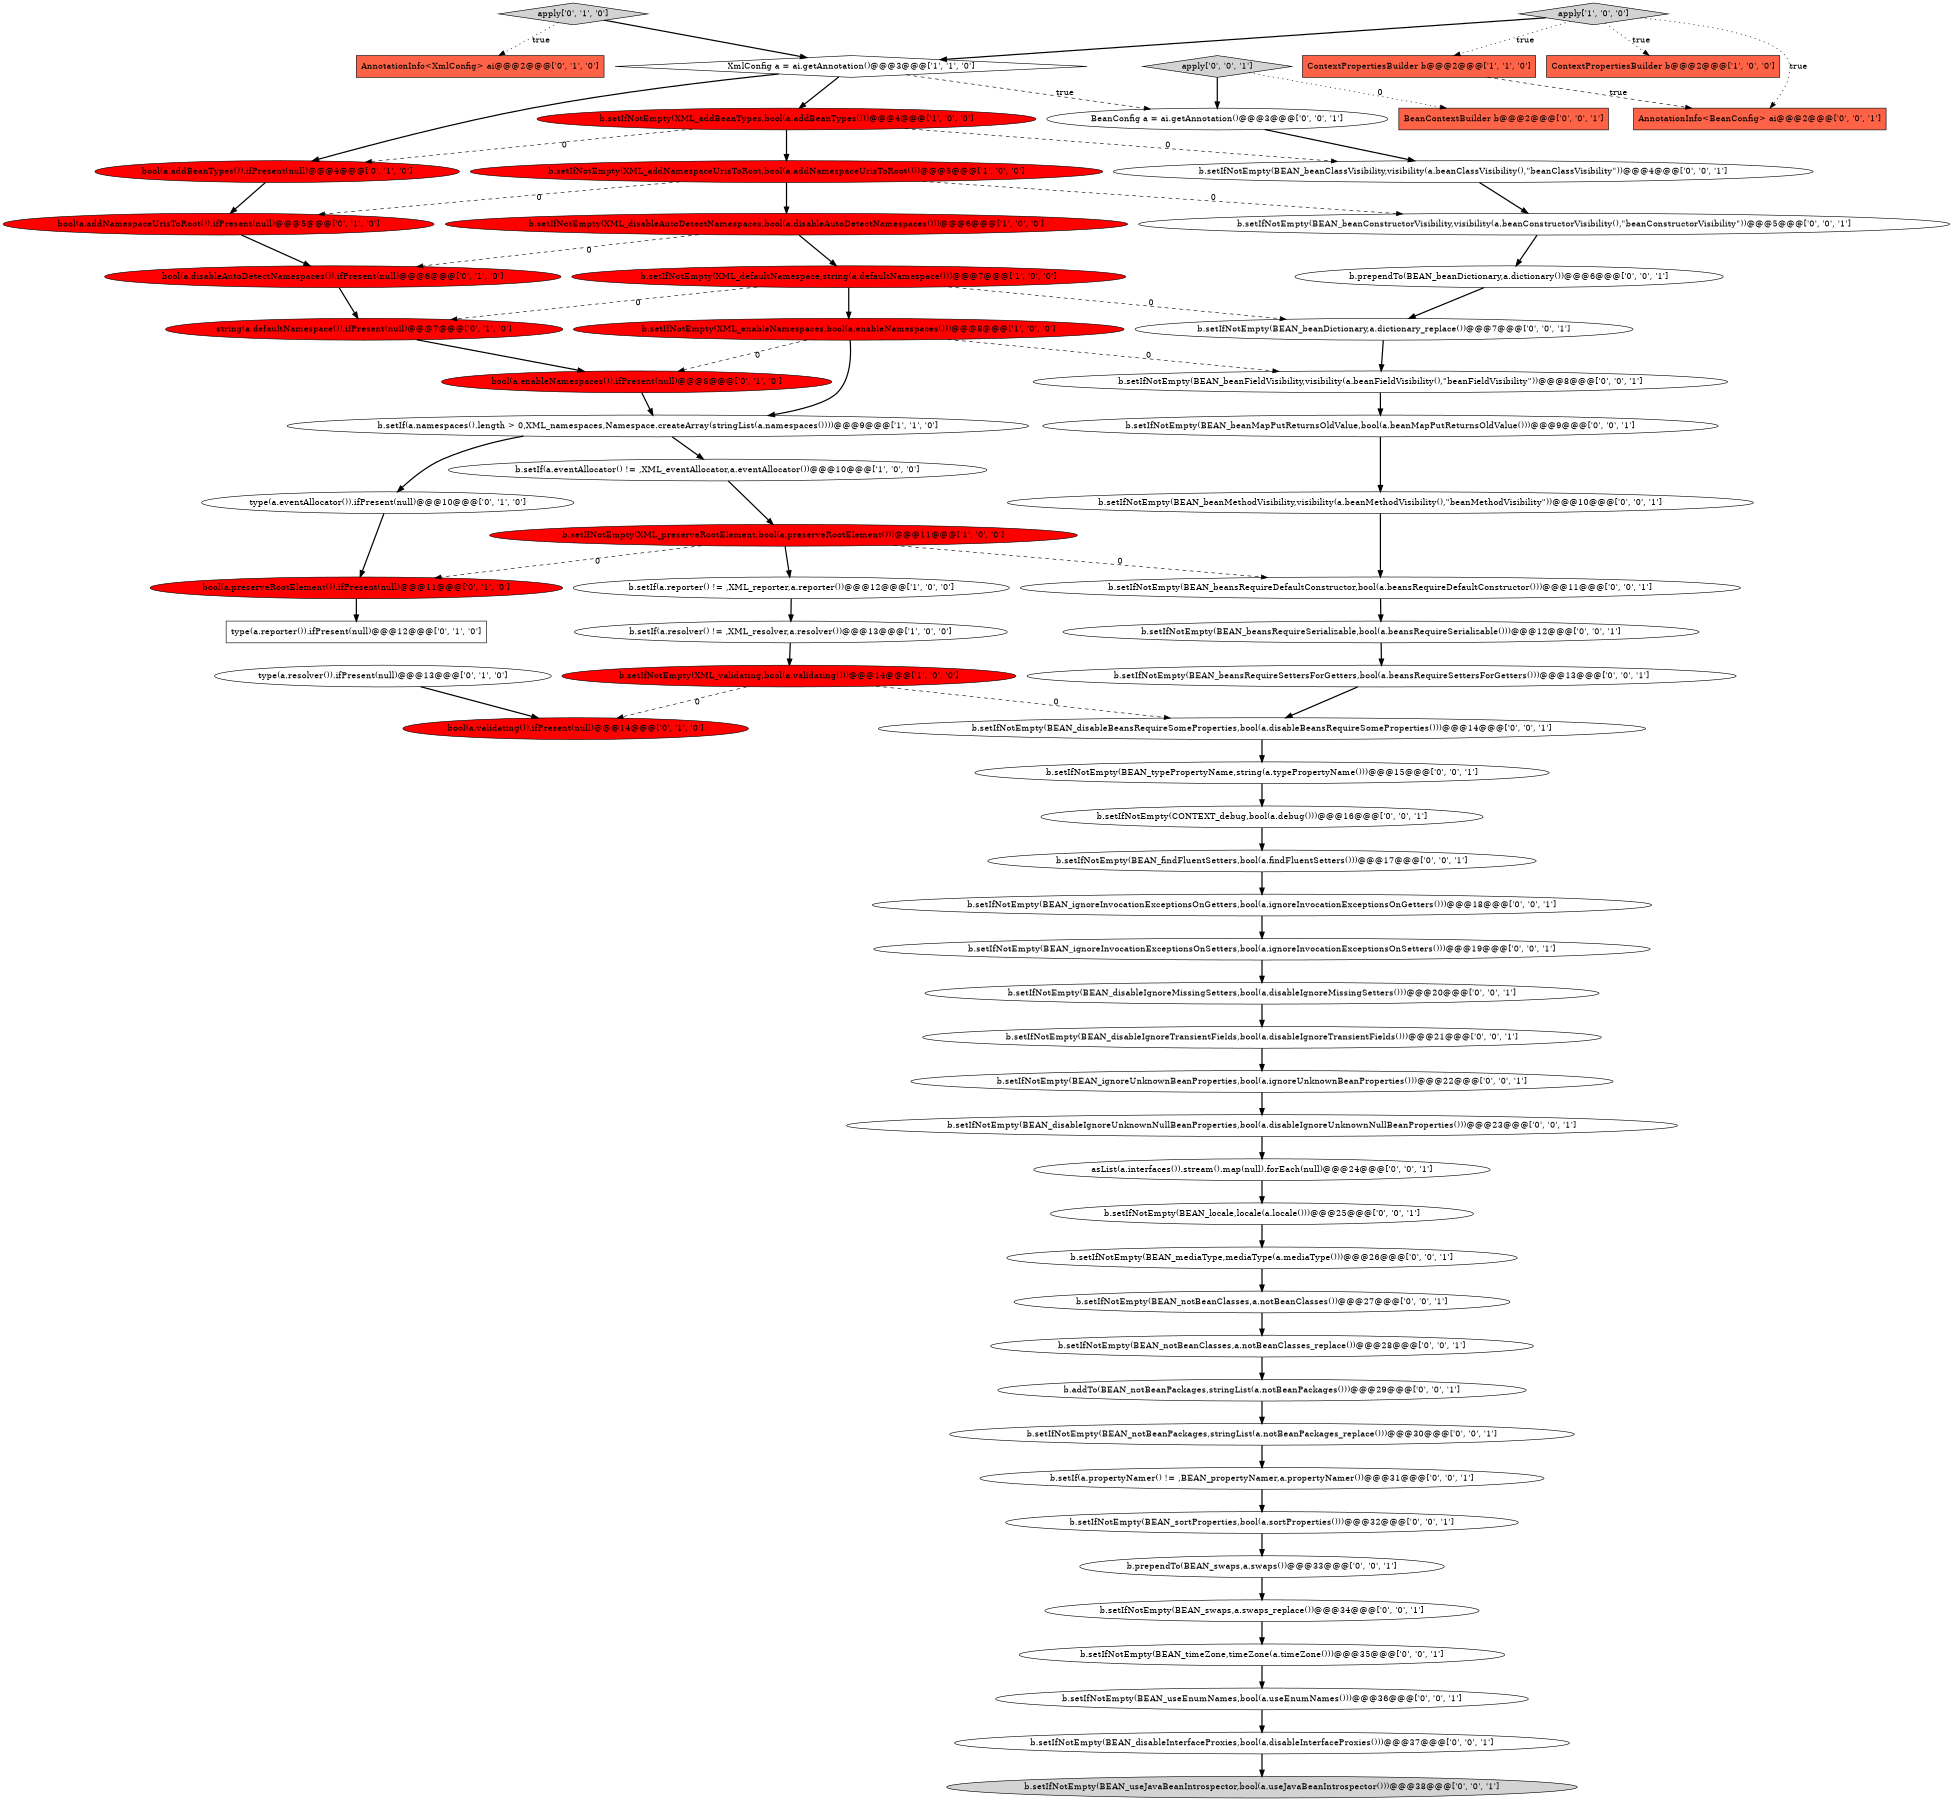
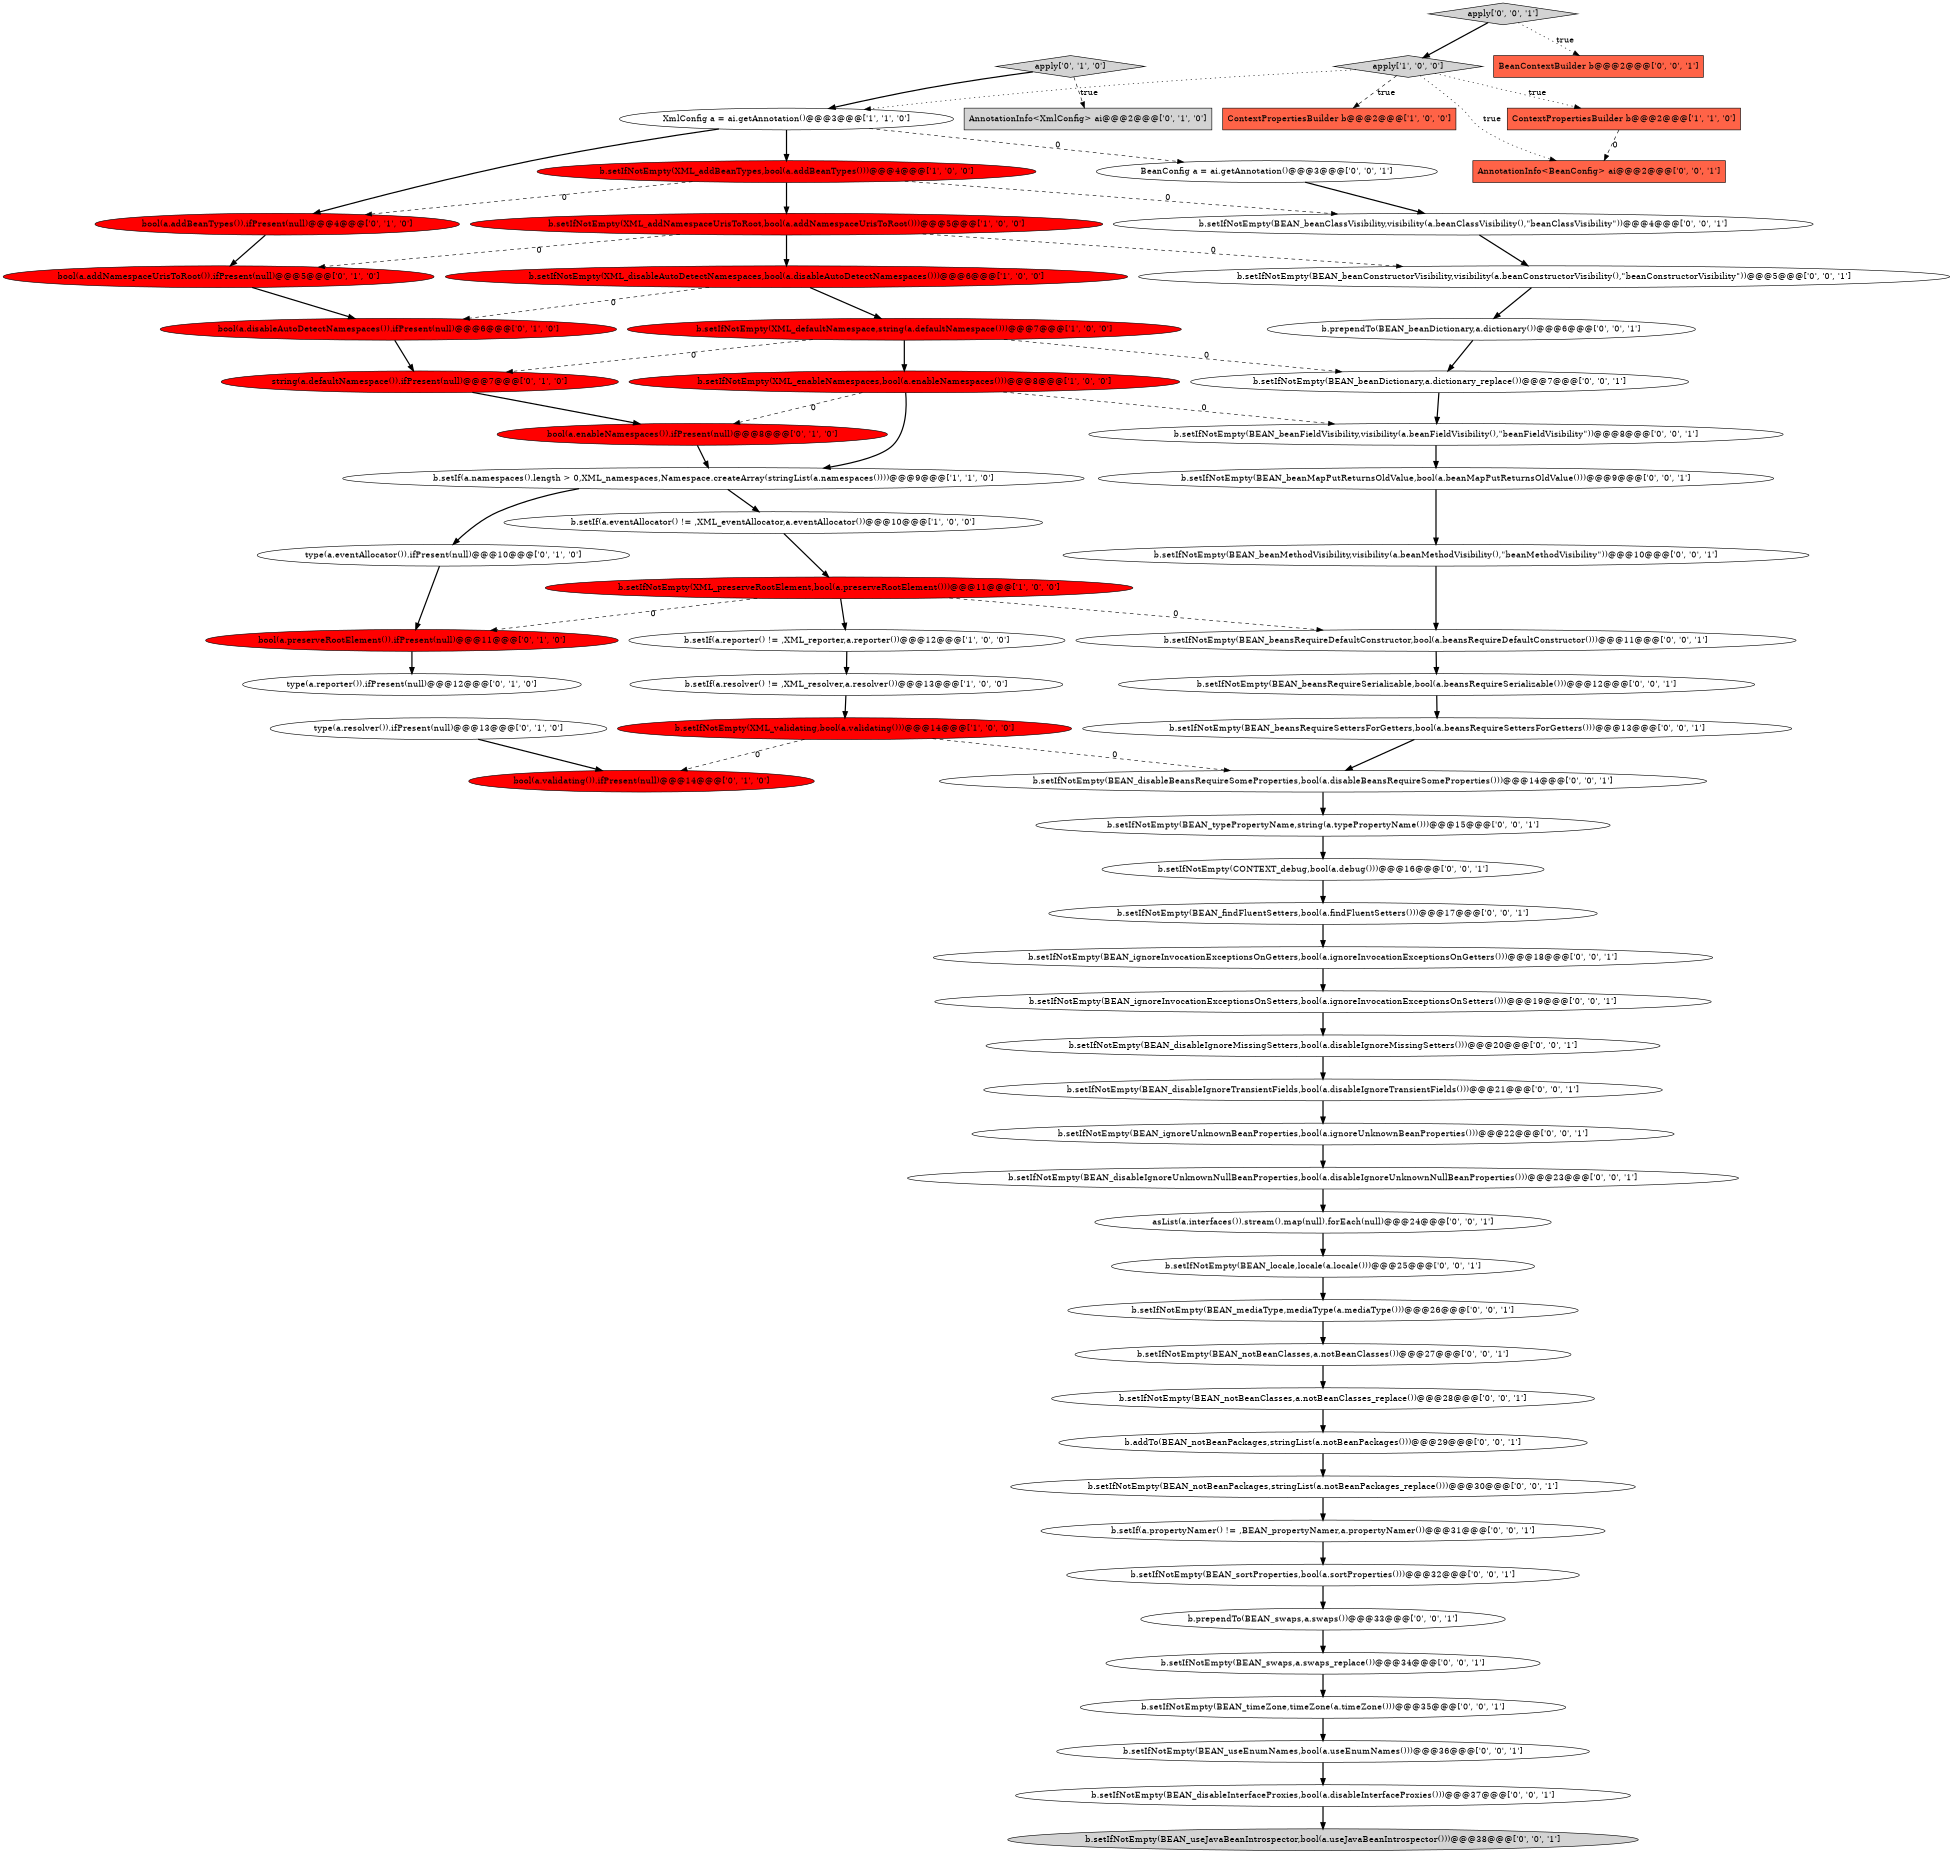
edge "apply['1', '0', '0']" -> "ContextPropertiesBuilder b@@@2@@@['1', '0', '0']": style dotted -> dashed
edge "apply['0', '1', '0']" -> "AnnotationInfo<XmlConfig> ai@@@2@@@['0', '1', '0']": style dotted -> dashed
edge "apply['1', '0', '0']" -> "XmlConfig a = ai.getAnnotation()@@@3@@@['1', '1', '0']": style bold -> dotted
node "AnnotationInfo<XmlConfig> ai@@@2@@@['0', '1', '0']": fillcolor tomato -> lightgray
node "XmlConfig a = ai.getAnnotation()@@@3@@@['1', '1', '0']": shape diamond -> ellipse
edge "apply['0', '0', '1']" -> "BeanConfig a = ai.getAnnotation()@@@3@@@['0', '0', '1']": now "apply['0', '0', '1']" -> "apply['1', '0', '0']"
edge "XmlConfig a = ai.getAnnotation()@@@3@@@['1', '1', '0']" -> "BeanConfig a = ai.getAnnotation()@@@3@@@['0', '0', '1']": label "true" -> "0"
edge "apply['0', '0', '1']" -> "BeanContextBuilder b@@@2@@@['0', '0', '1']": label "0" -> "true"
edge "ContextPropertiesBuilder b@@@2@@@['1', '1', '0']" -> "AnnotationInfo<BeanConfig> ai@@@2@@@['0', '0', '1']": label "true" -> "0"
node "type(a.reporter()).ifPresent(null)@@@12@@@['0', '1', '0']": shape box -> ellipse
